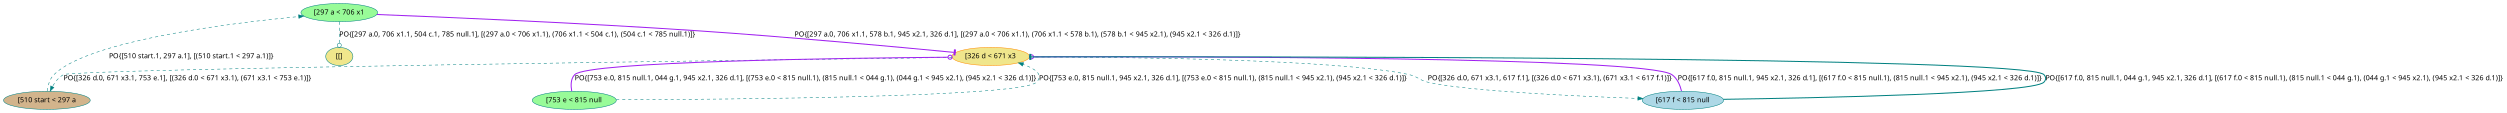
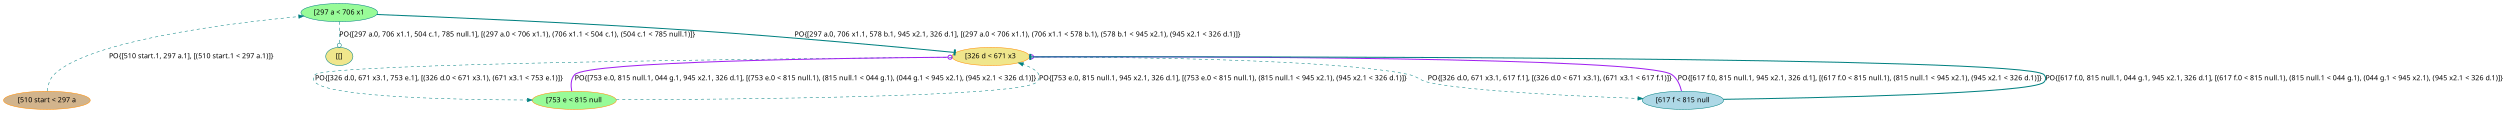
edge "[297 a < 706 x1" -> "[326 d < 671 x3": color purple -> teal
edge "[326 d < 671 x3" -> "[510 start < 297 a": now "[326 d < 671 x3" -> "[753 e < 815 null"
node "[510 start < 297 a": color teal -> darkorange
node "[753 e < 815 null": color teal -> darkorange
